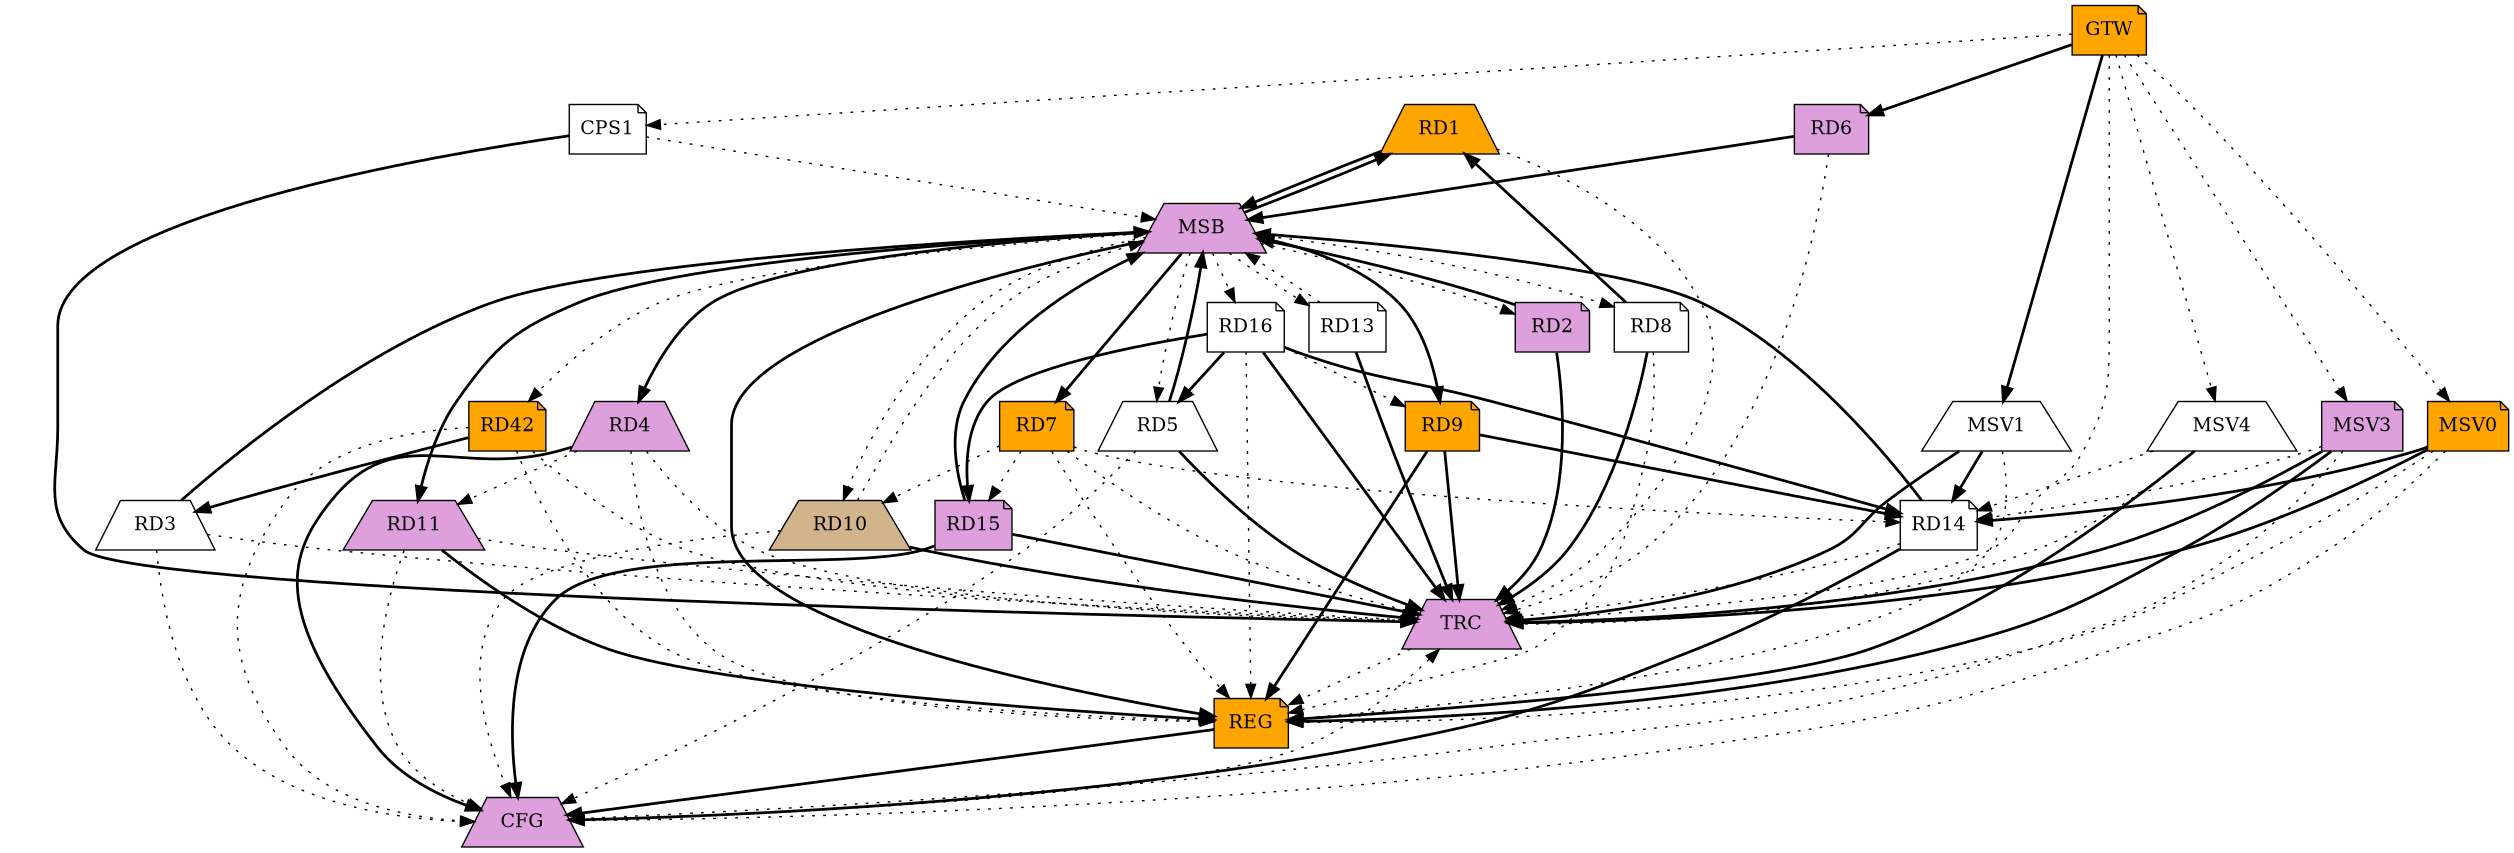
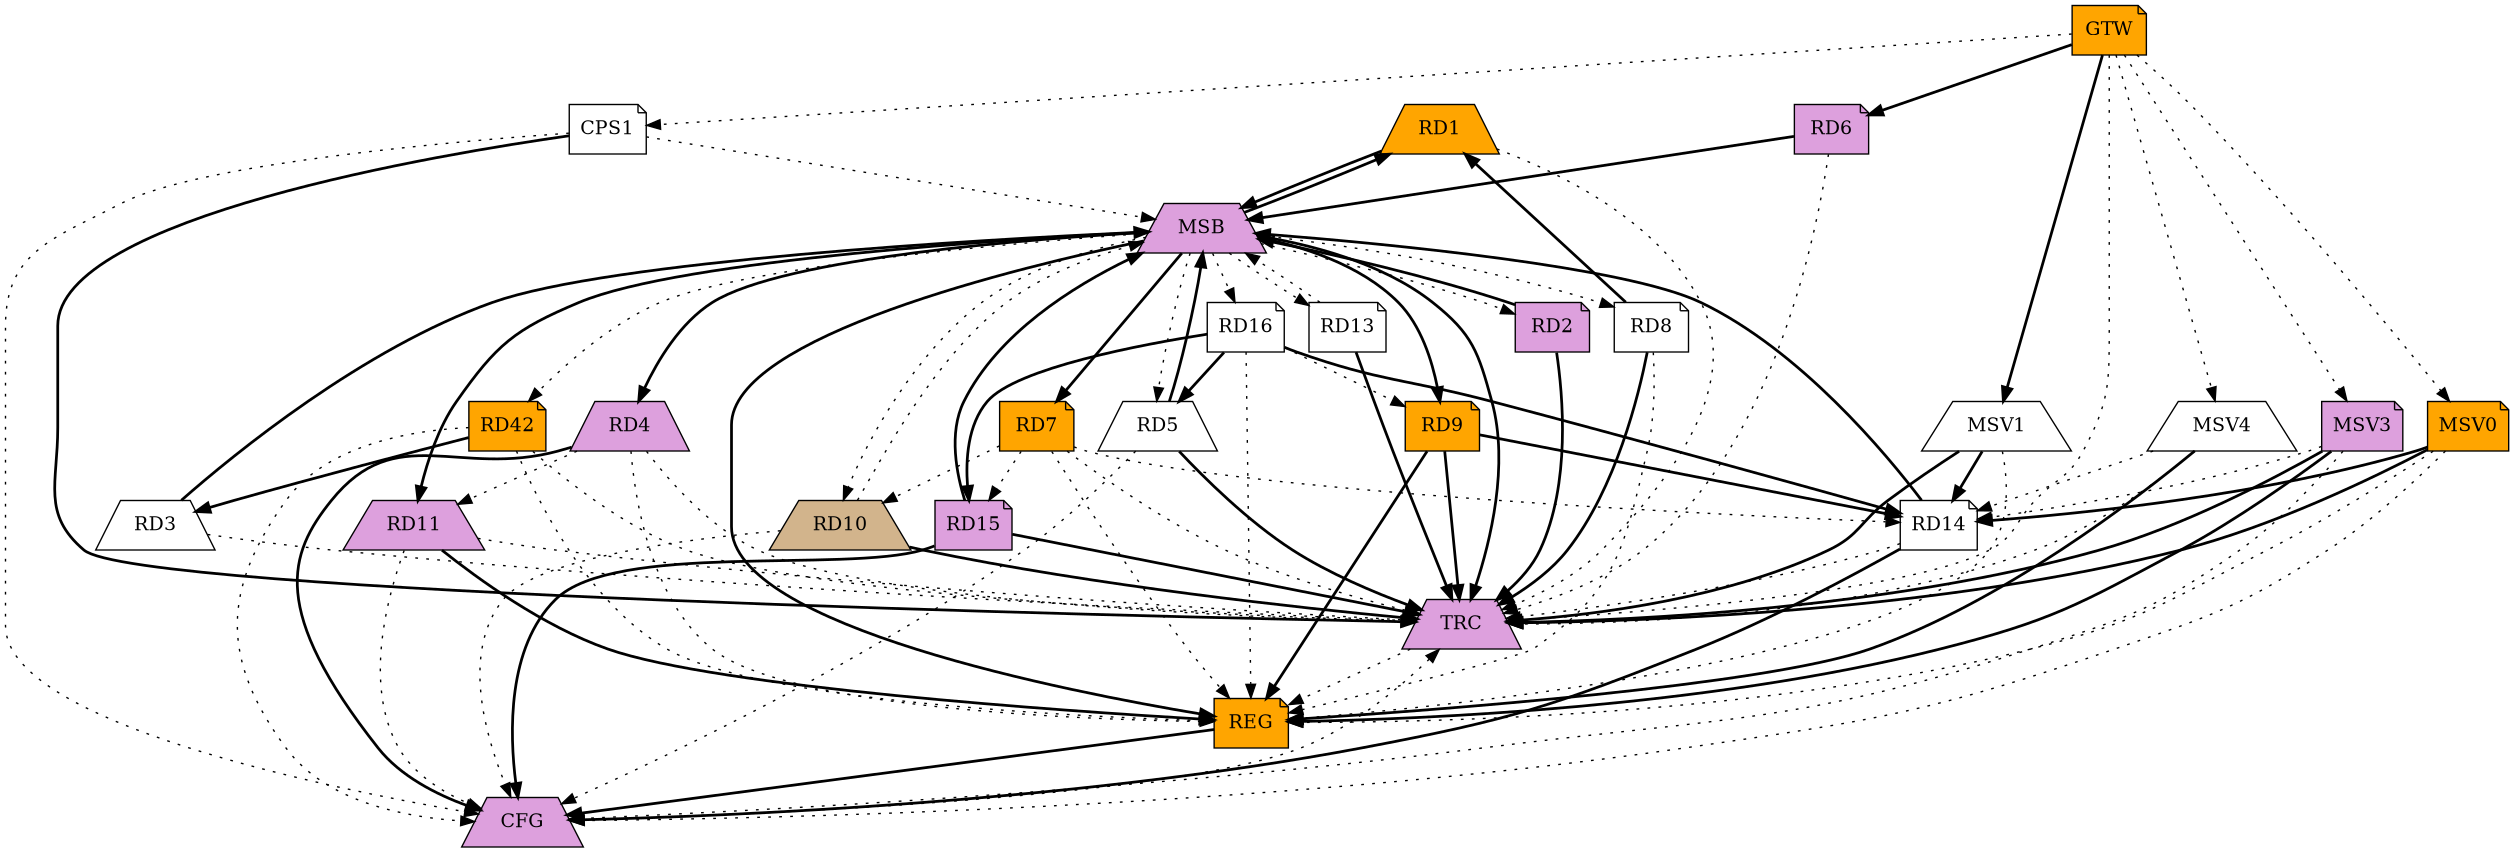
edge "RD16" -> "TRC": now "MSB" -> "TRC"
edge "RD3" -> "CFG": now "CPS1" -> "CFG"
